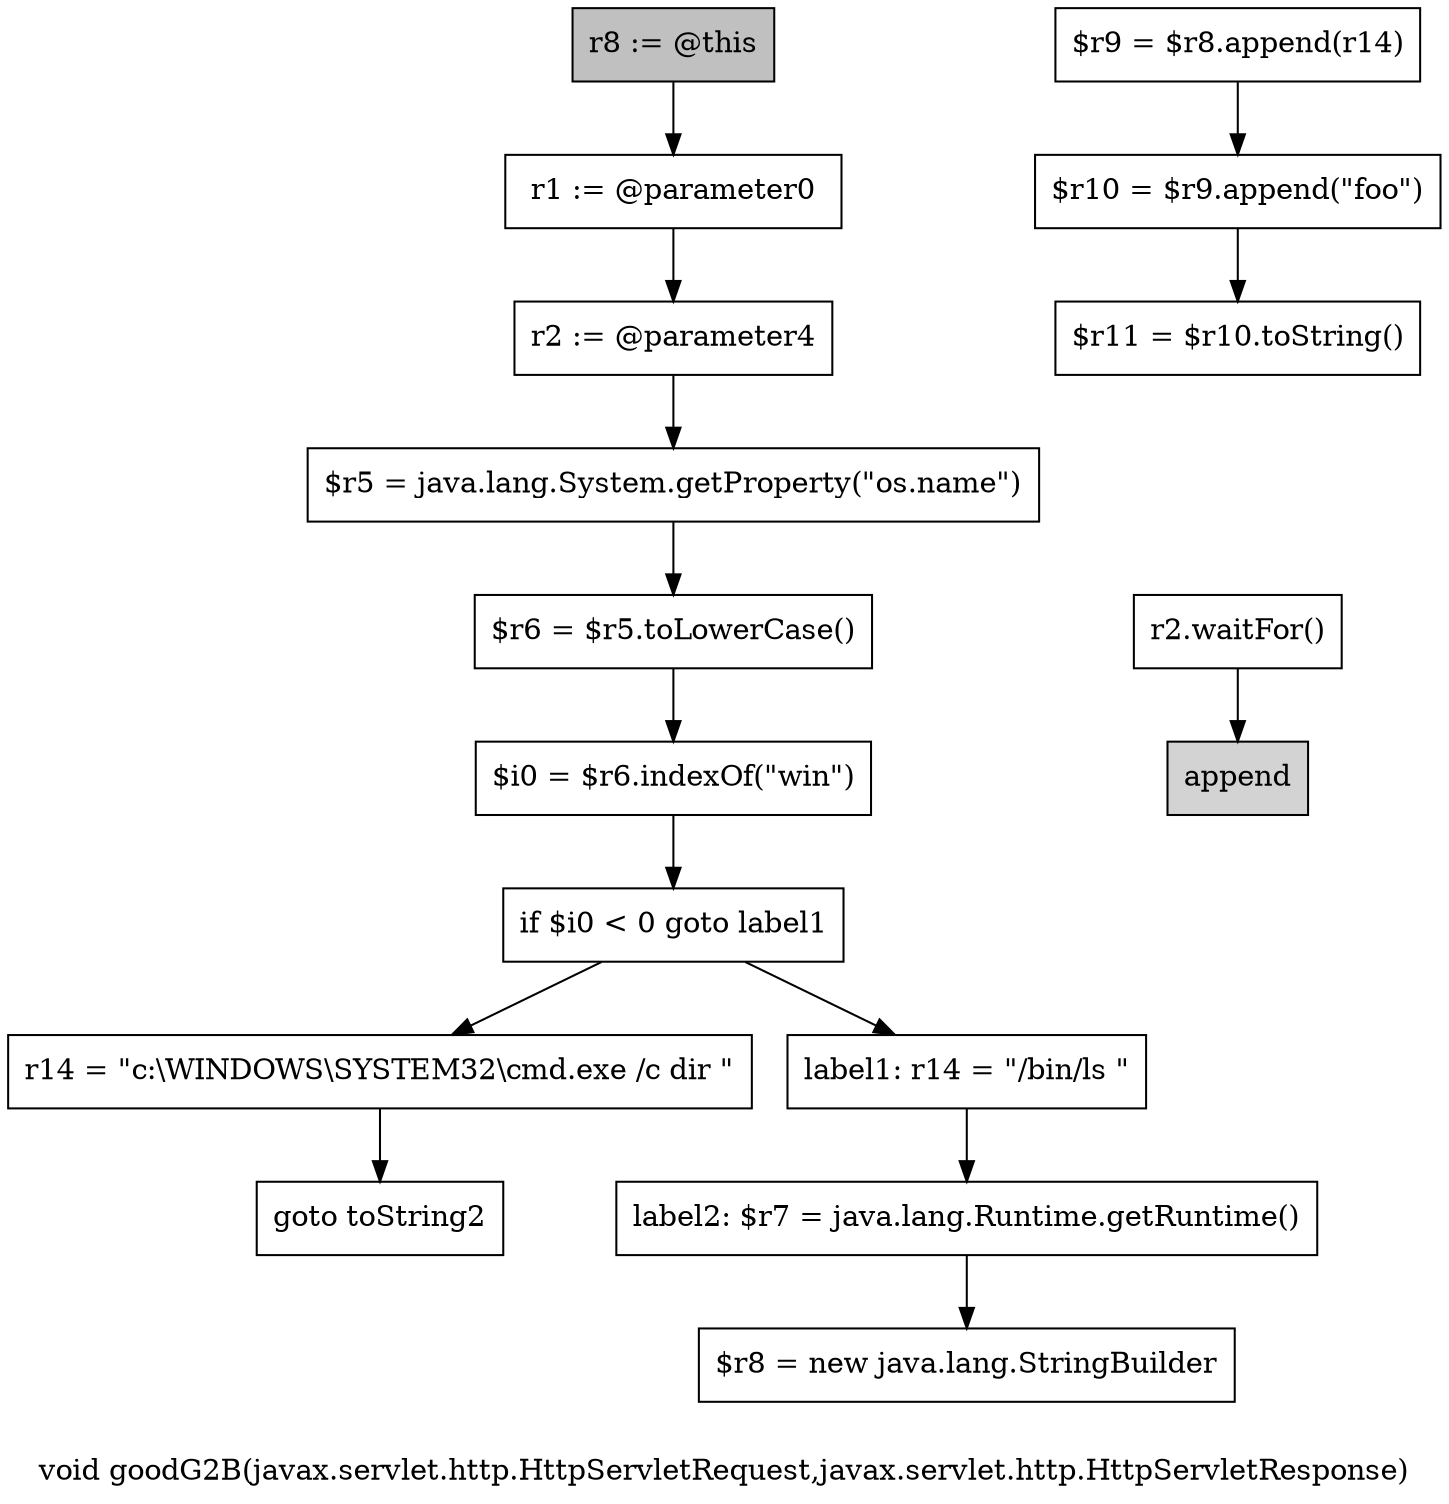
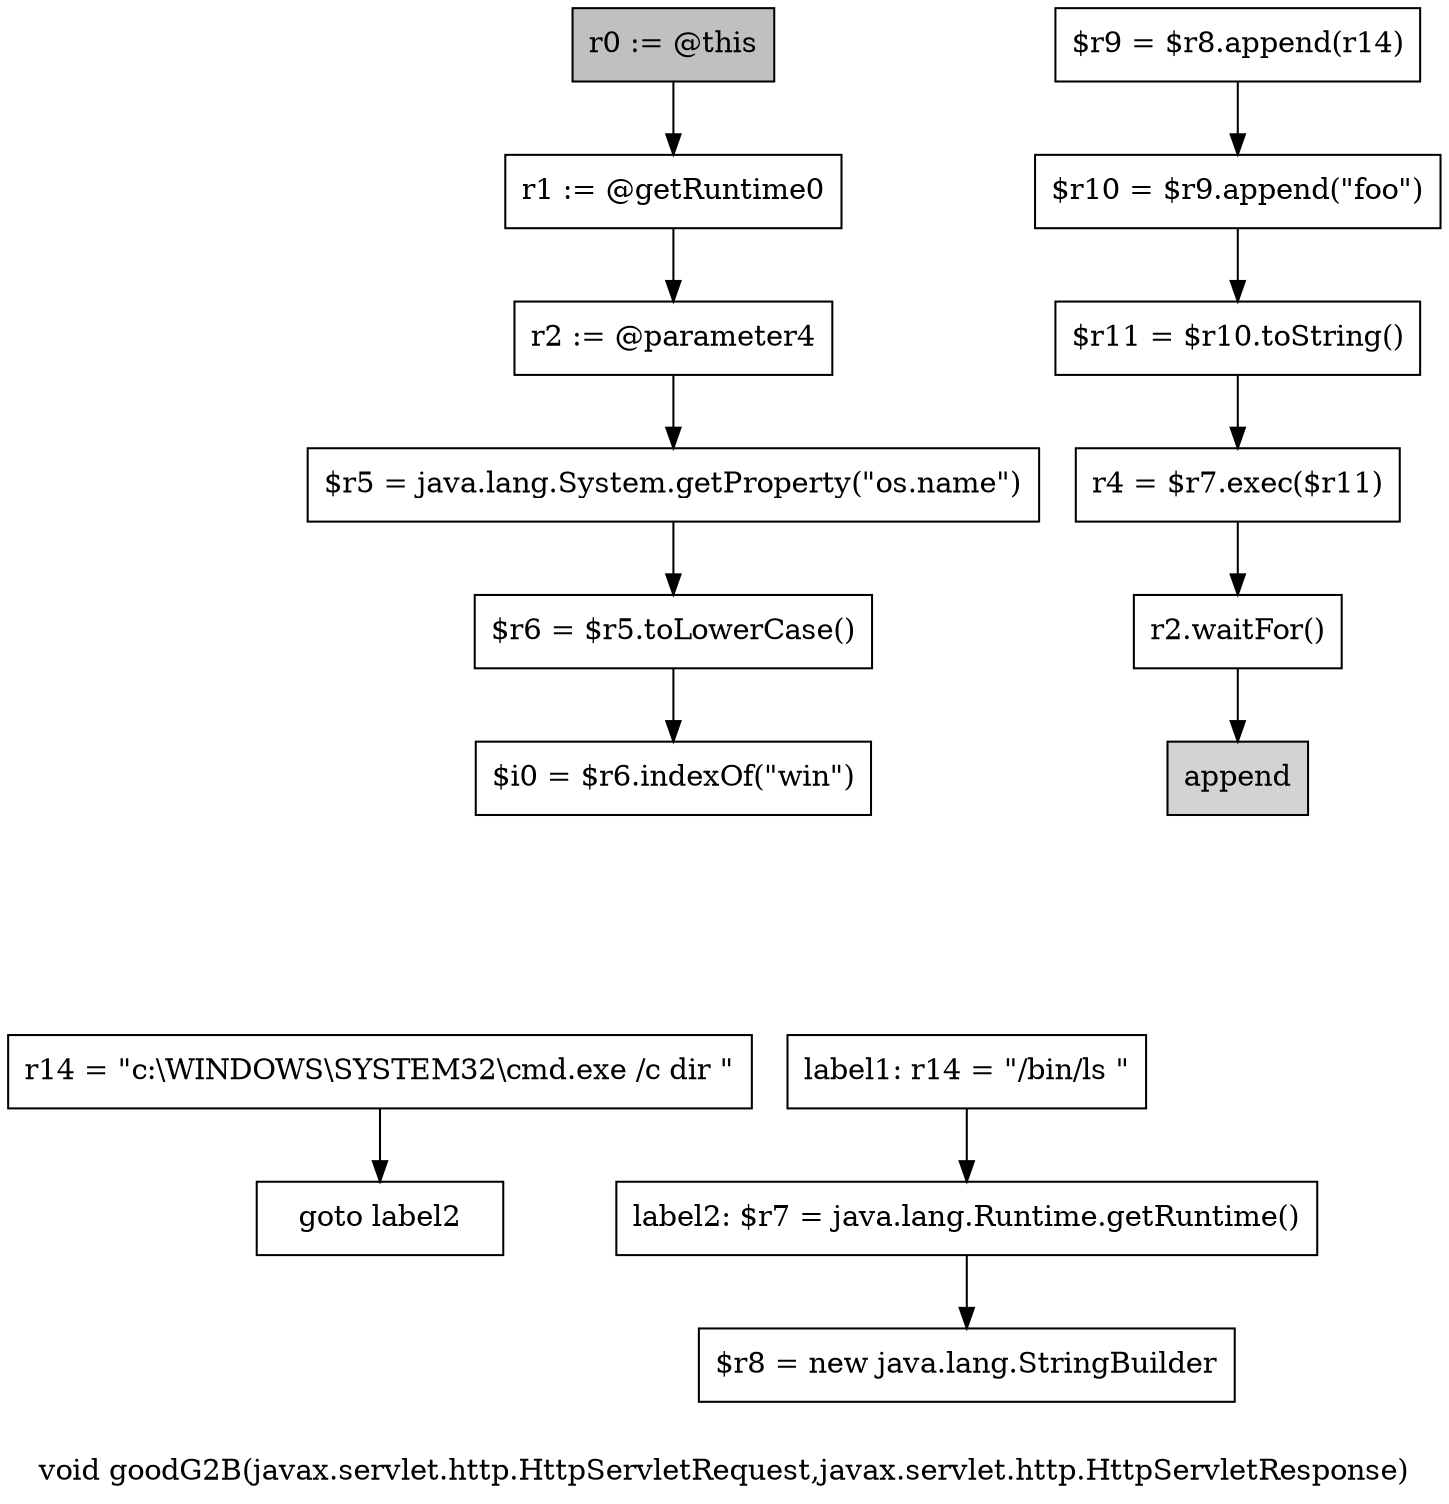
node "r8 := @this": label "r8 := @this" -> "r0 := @this"
node "r1 := @parameter0": label "r1 := @parameter0" -> "r1 := @getRuntime0"
node "r4 = $r7.exec($r11)": added
node "if $i0 < 0 goto label1": removed
node "goto toString2": label "goto toString2" -> "goto label2"
